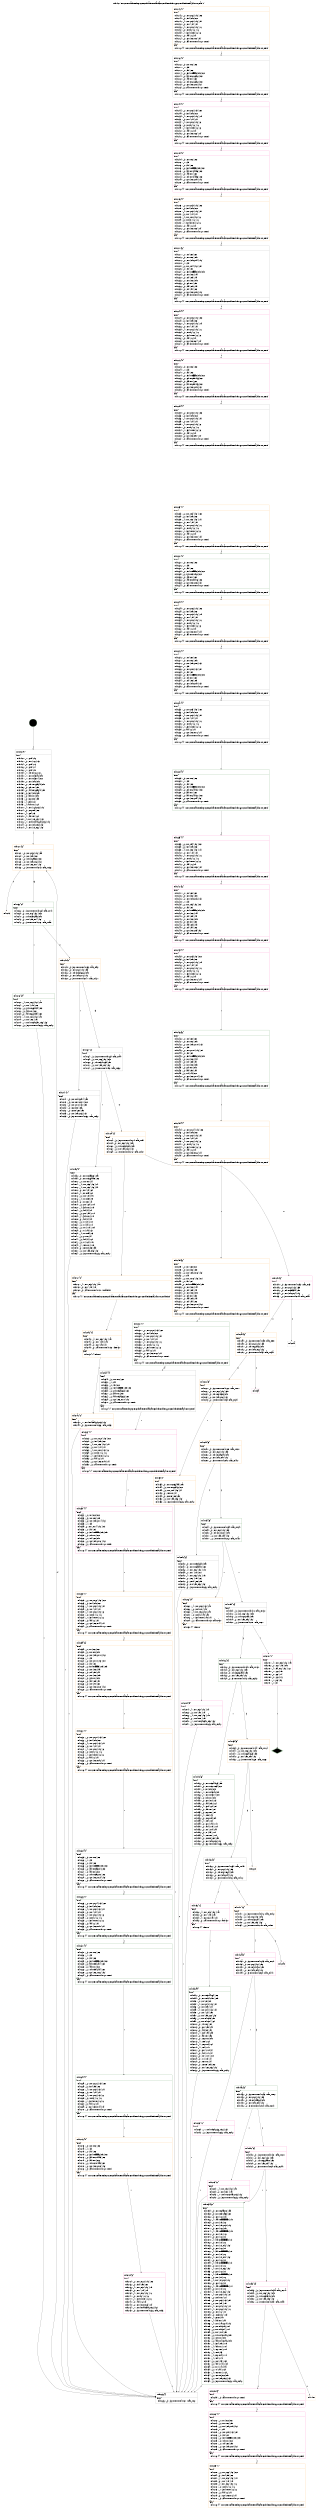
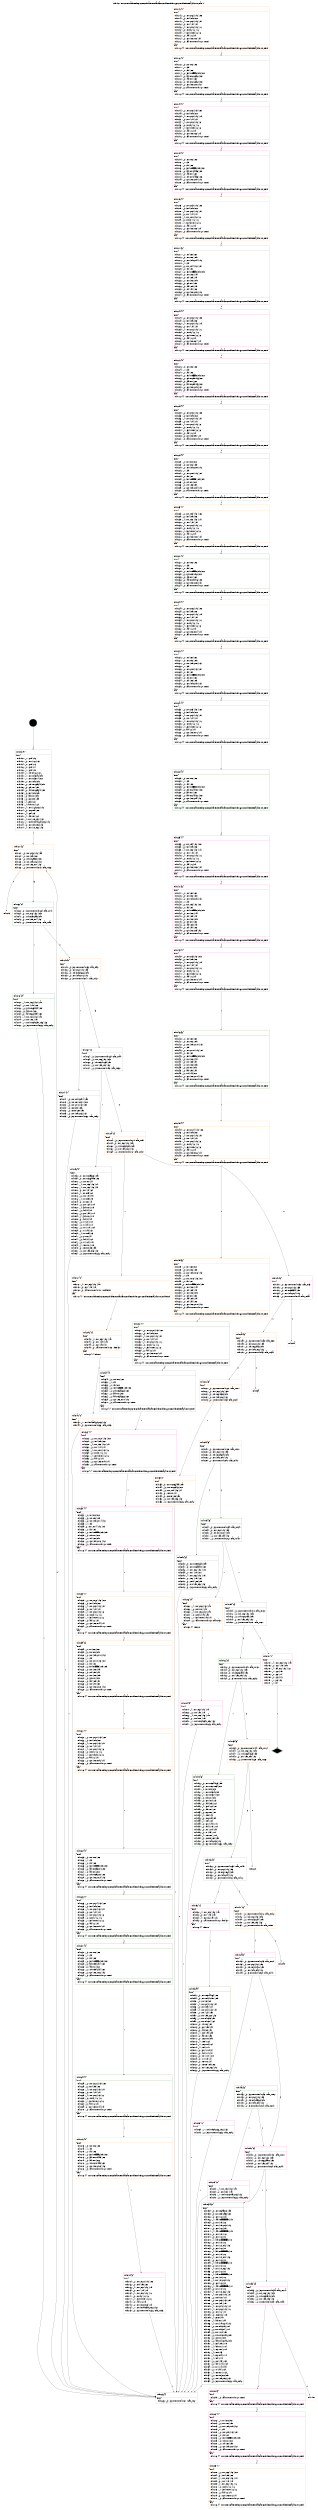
node "0x4022c9 [44]": added
edge "0x401d8a [25]" -> "0x401da3 [25]": now "0x401d8a [25]" -> "0x401dbc [25]"
